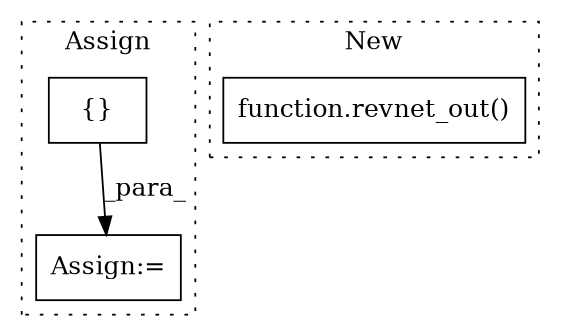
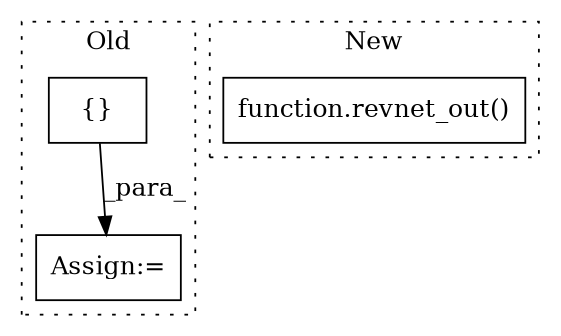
cluster "Assign": label "Assign" -> "Old"
